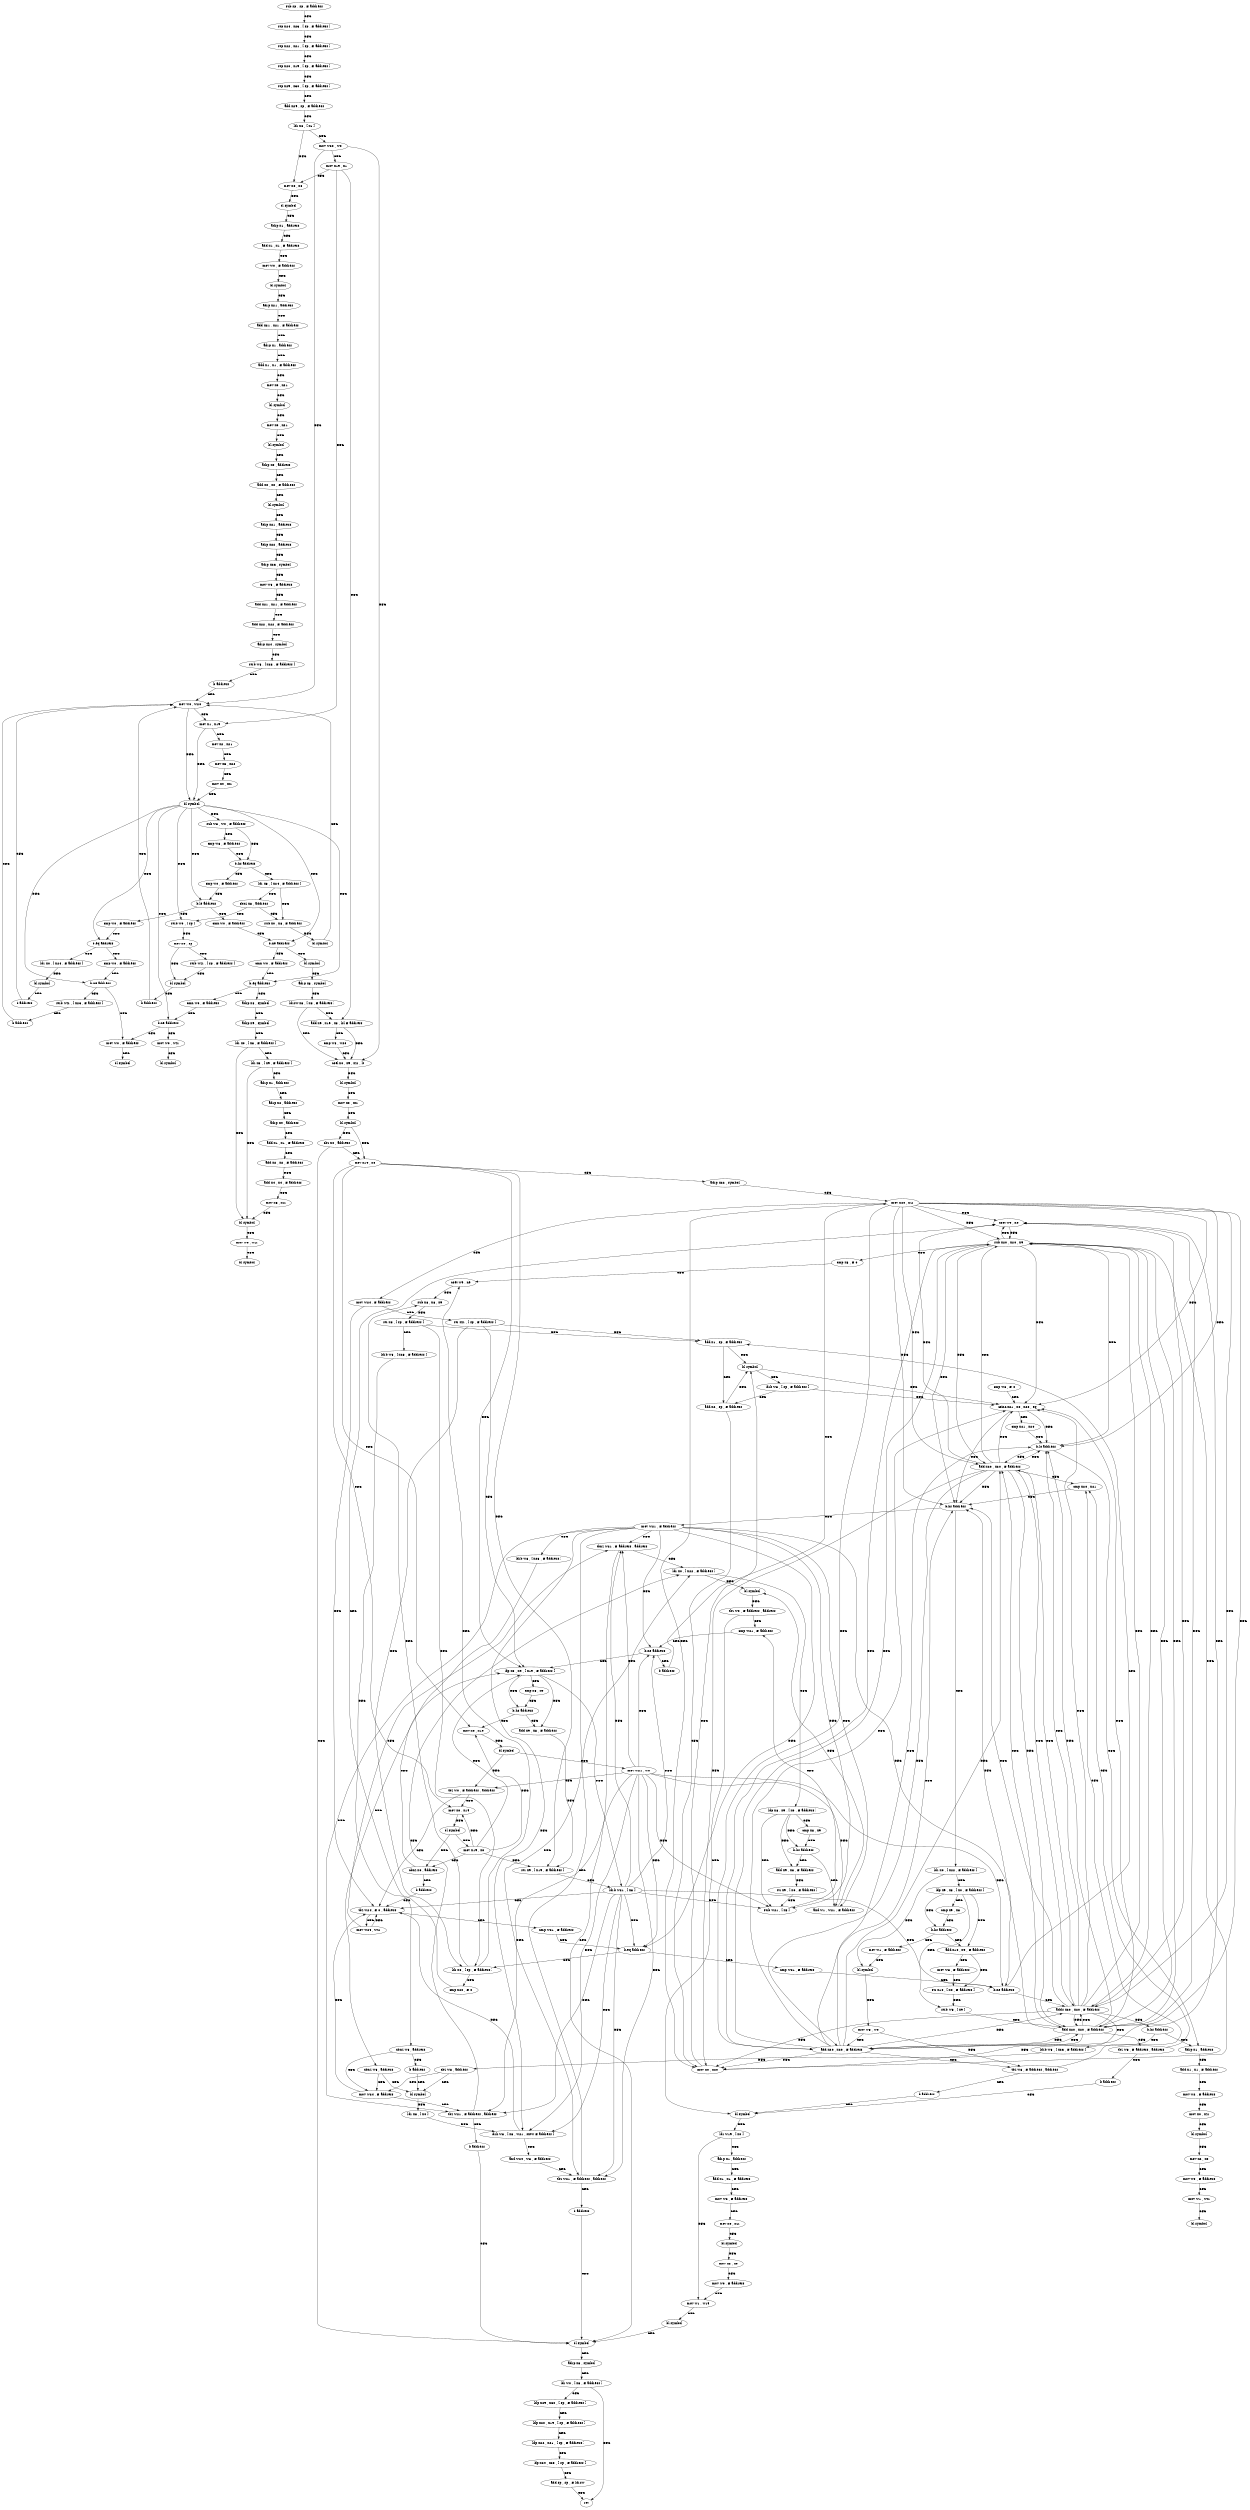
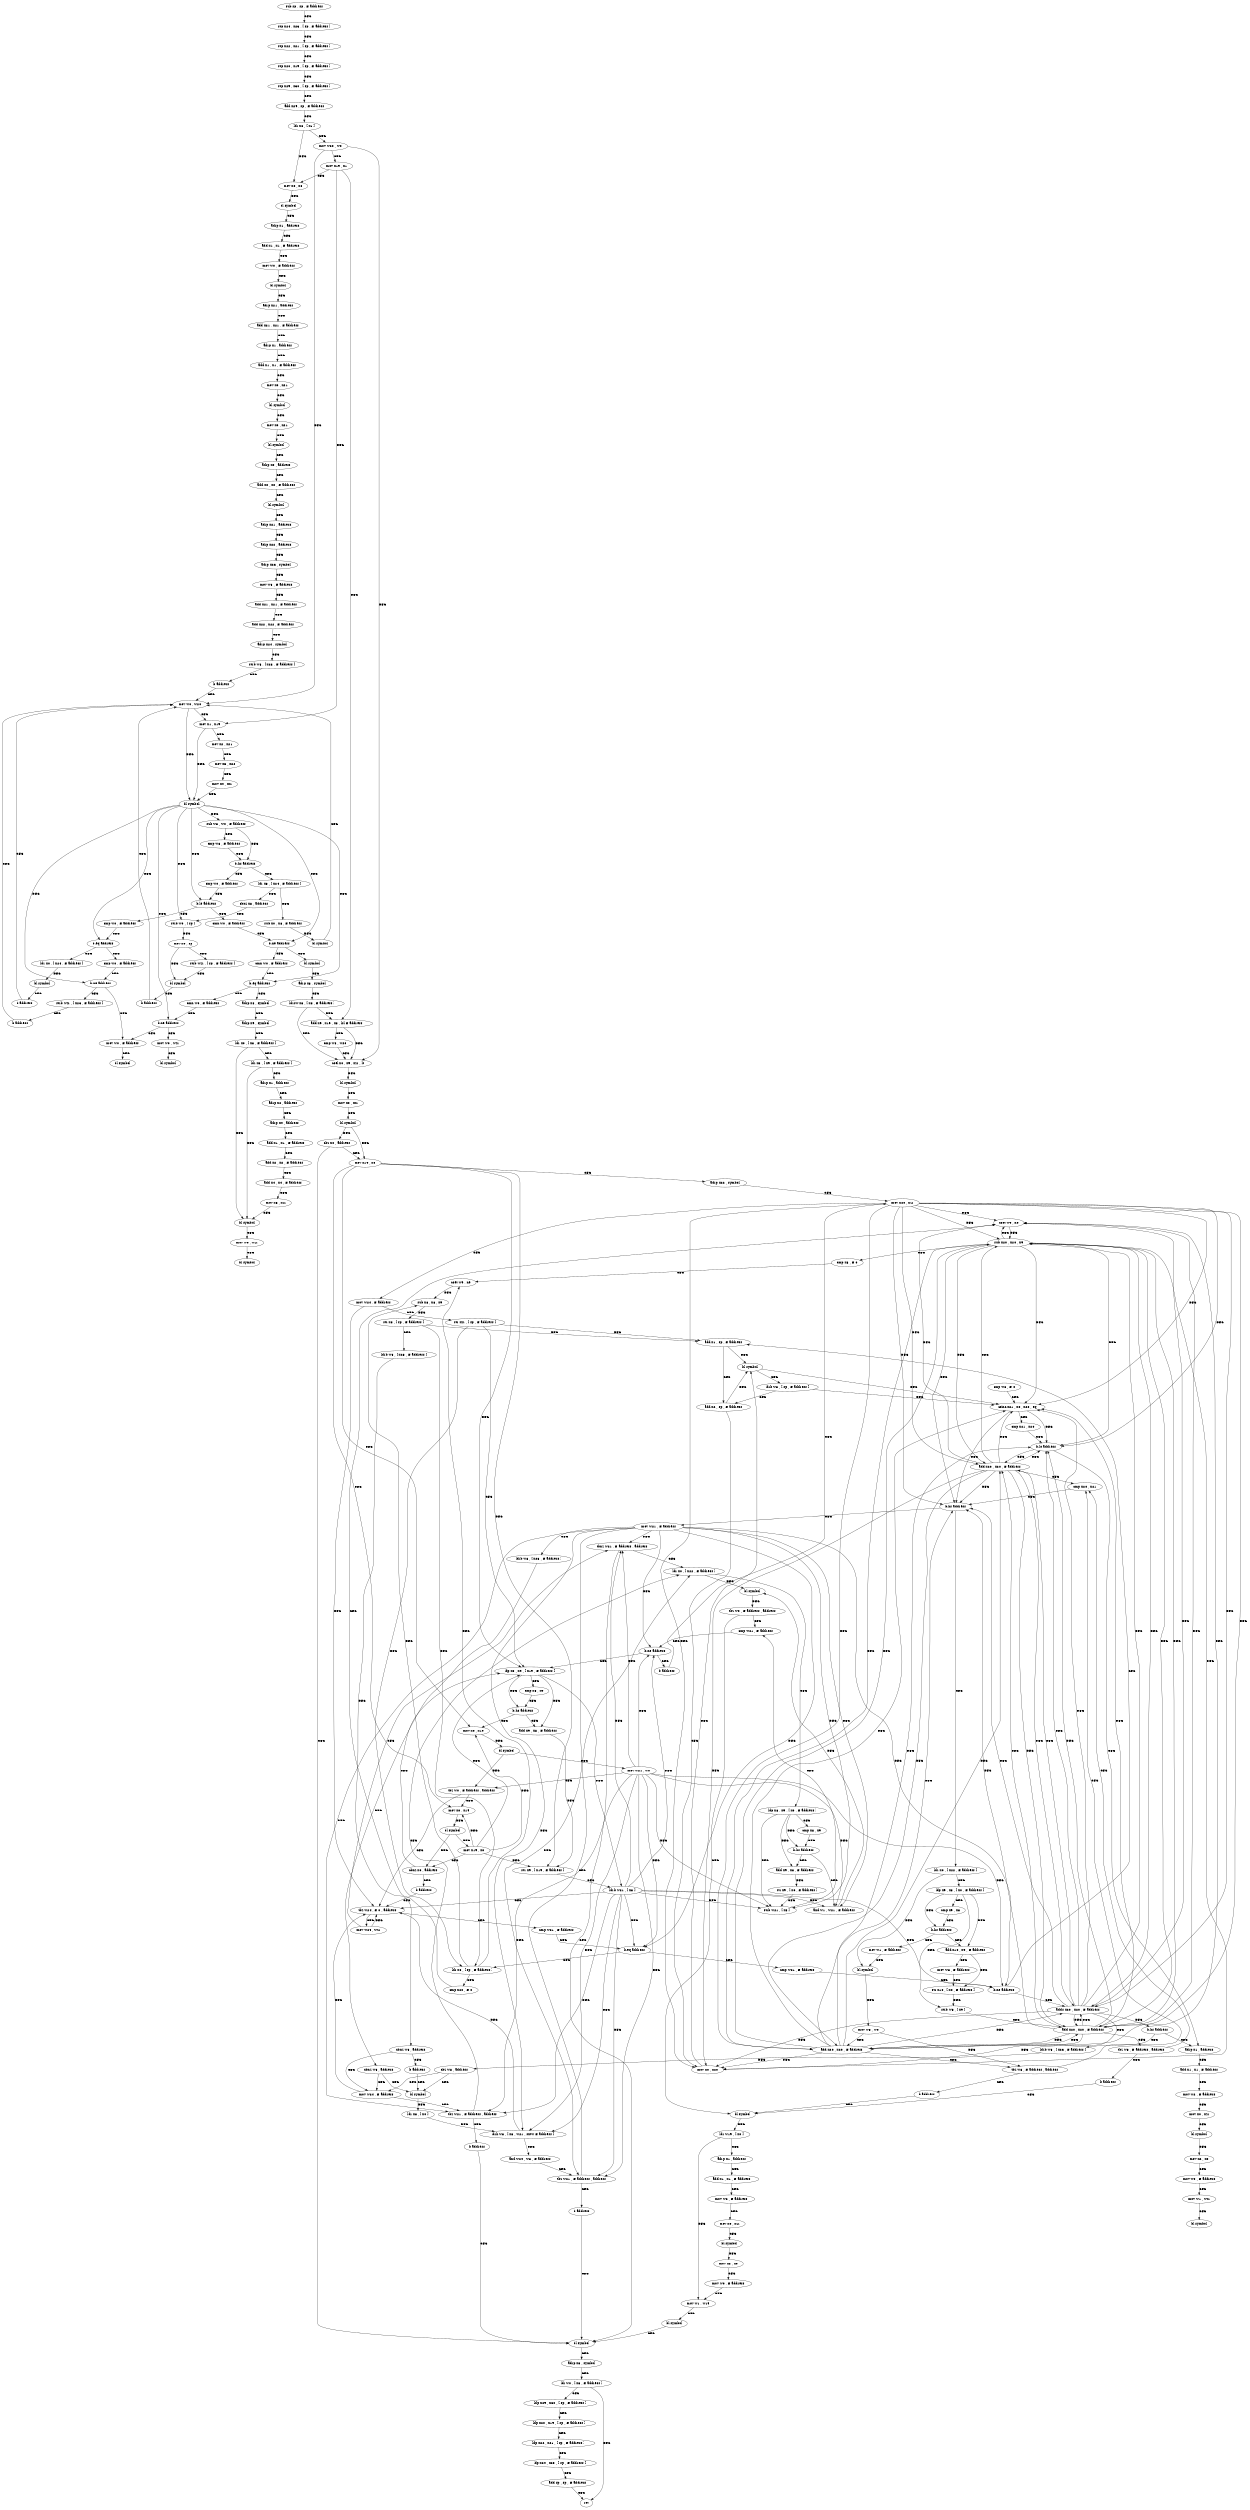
edge "cbnz x8 , address" -> "sub x0 , x8 , # address": removed, label "CFG"
edge "add x2 , x2 , # address" -> "add x4 , x4 , # address": label "DFG" -> "CFG"
edge "ldrb w21 , [ x8 ]" -> "and w1 , w21 , # address": added, label "DFG"
node "add sp , sp , # ldrsw": label "add sp , sp , # ldrsw" -> "add sp , sp , # address"
